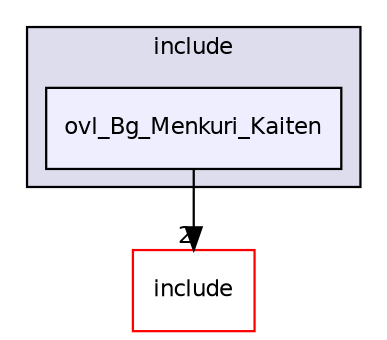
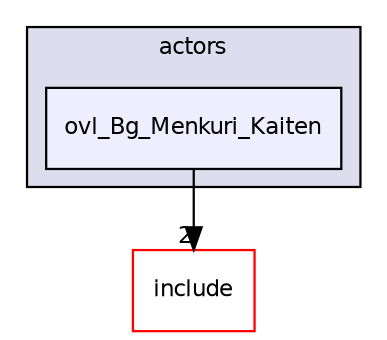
cluster "include": label "include" -> "actors"
